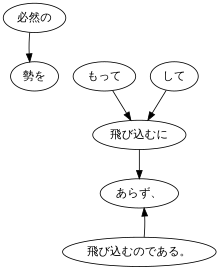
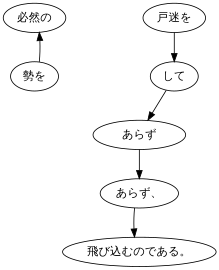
node "戸迷を": added
edge "必然の" -> "勢を": reversed
node "もって": removed
node "飛び込むに": label "飛び込むに" -> "あらず"
edge "飛び込むのである。" -> "あらず、": reversed
